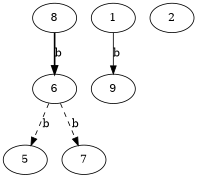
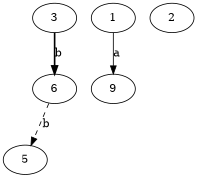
node "8": label "8" -> "3"
edge "1" -> "9": label "b" -> "a"
node "7": removed
